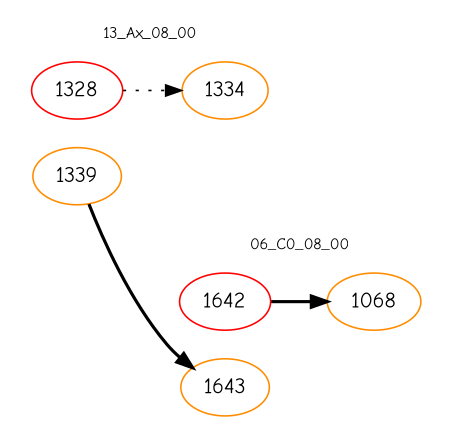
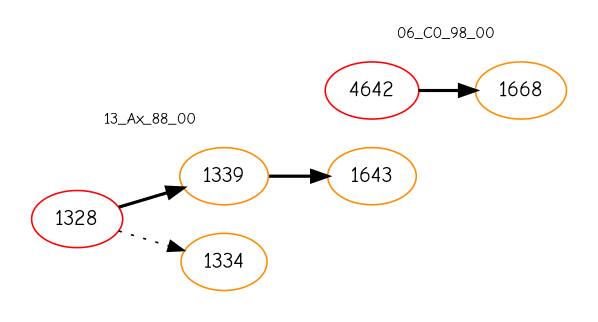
cluster "13_Ax_08_00": label "13_Ax_08_00" -> "13_Ax_88_00"
edge "1328" -> "1339": added
cluster "06_C0_08_00": label "06_C0_08_00" -> "06_C0_98_00"
node "1642": label "1642" -> "4642"
node "1068": label "1068" -> "1668"
